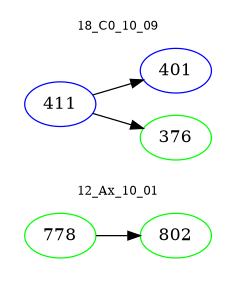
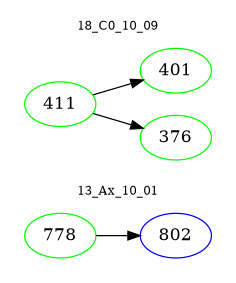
node "401": color blue -> green
node "411": color blue -> green
cluster "12_Ax_10_01": label "12_Ax_10_01" -> "13_Ax_10_01"
node "802": color green -> blue
